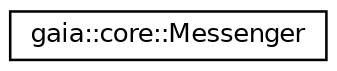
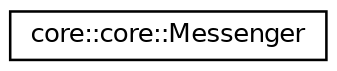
node "gaia::core::Messenger": label "gaia::core::Messenger" -> "core::core::Messenger"
